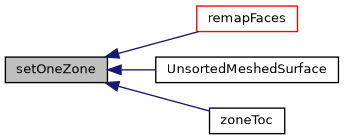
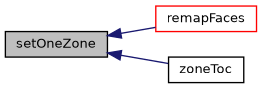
node "UnsortedMeshedSurface": removed
